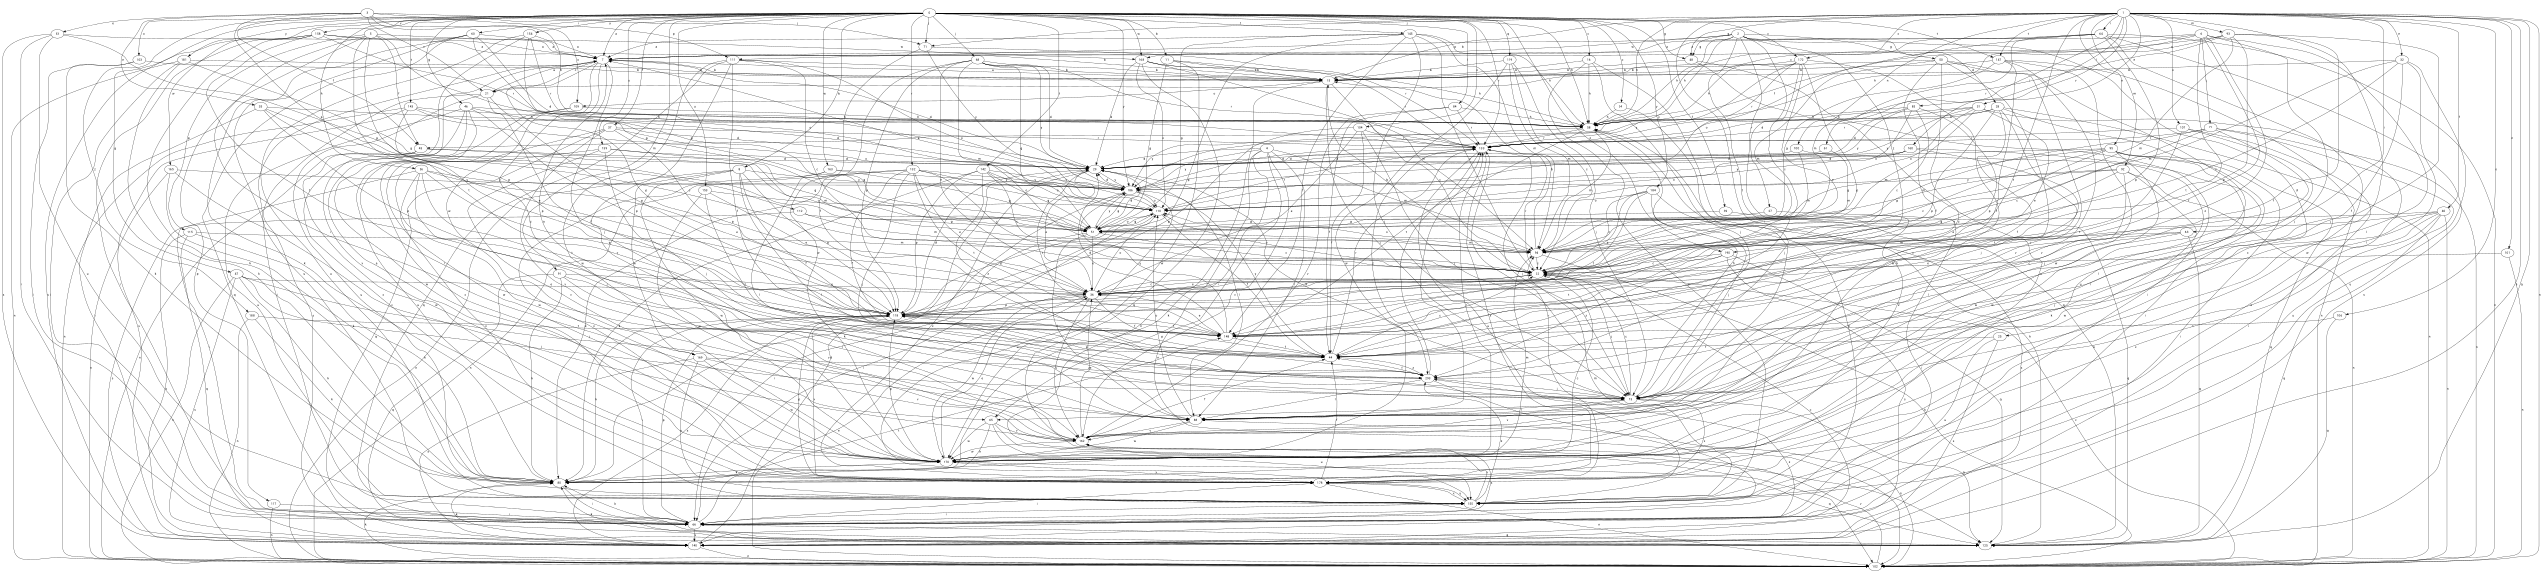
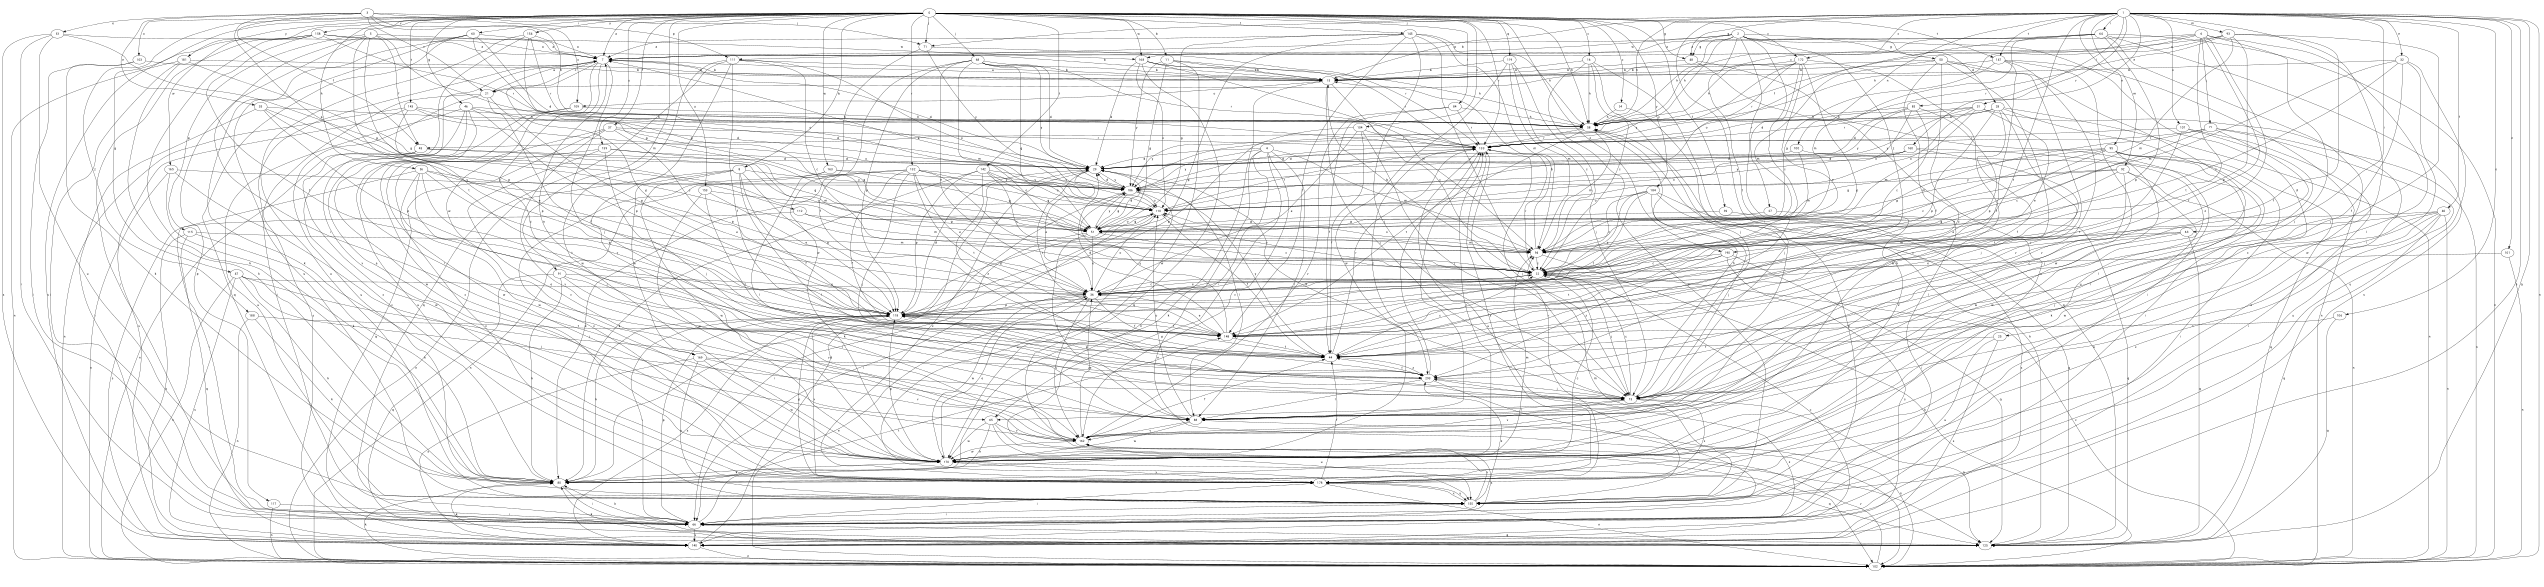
edge "0" -> "186": now "11" -> "186"
node "61": removed
edge "16" -> "22": added, label "c"
edge "184" -> "125": added, label "q"
